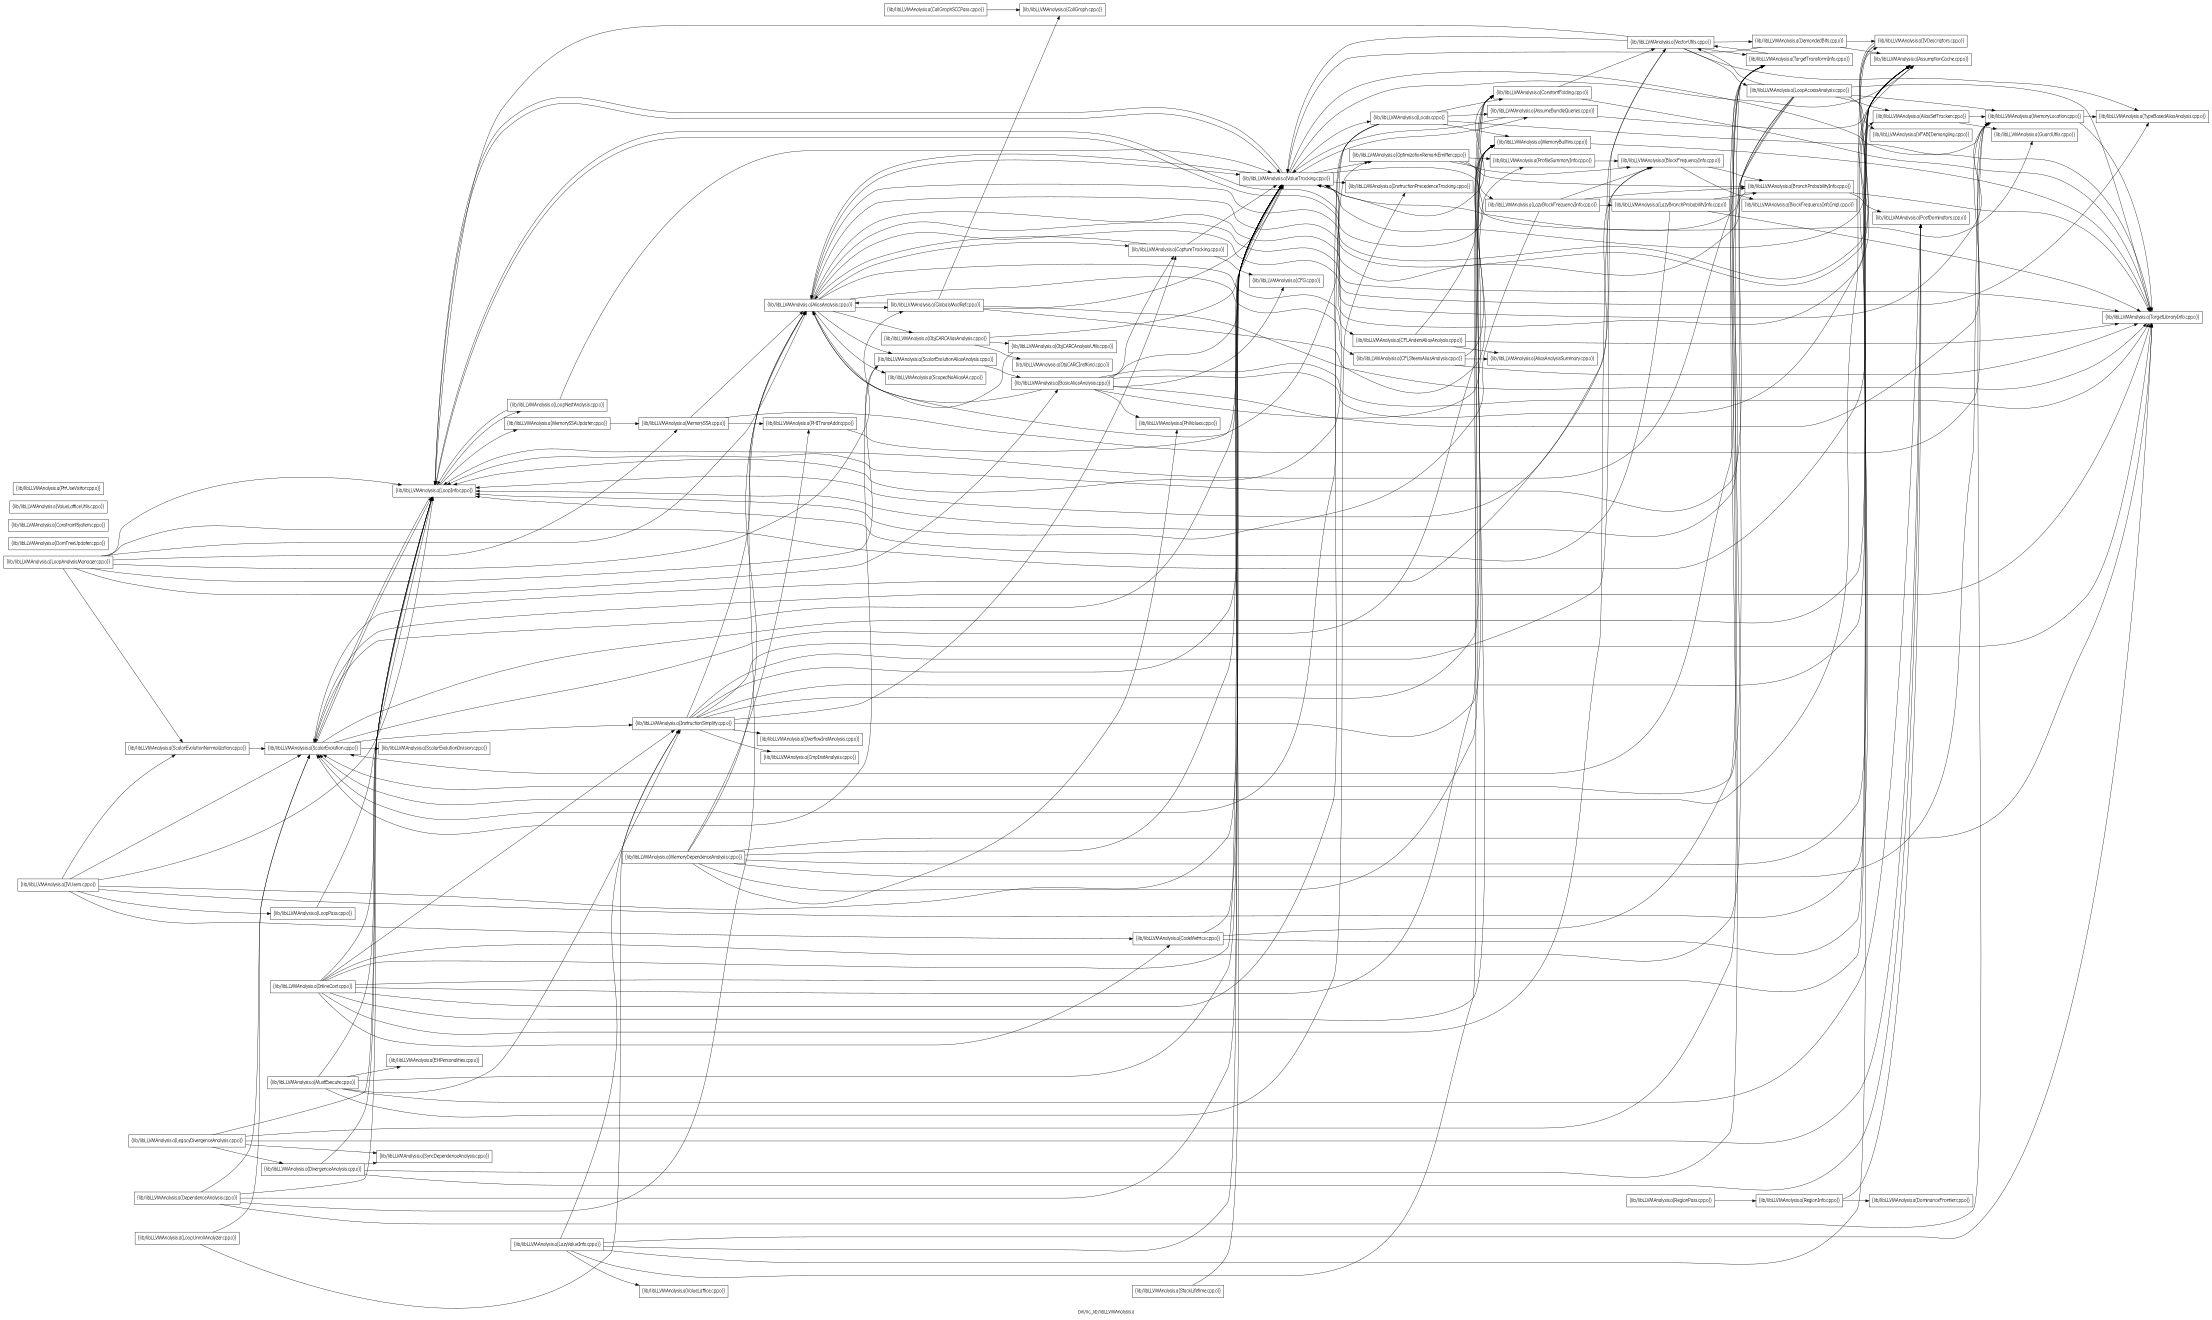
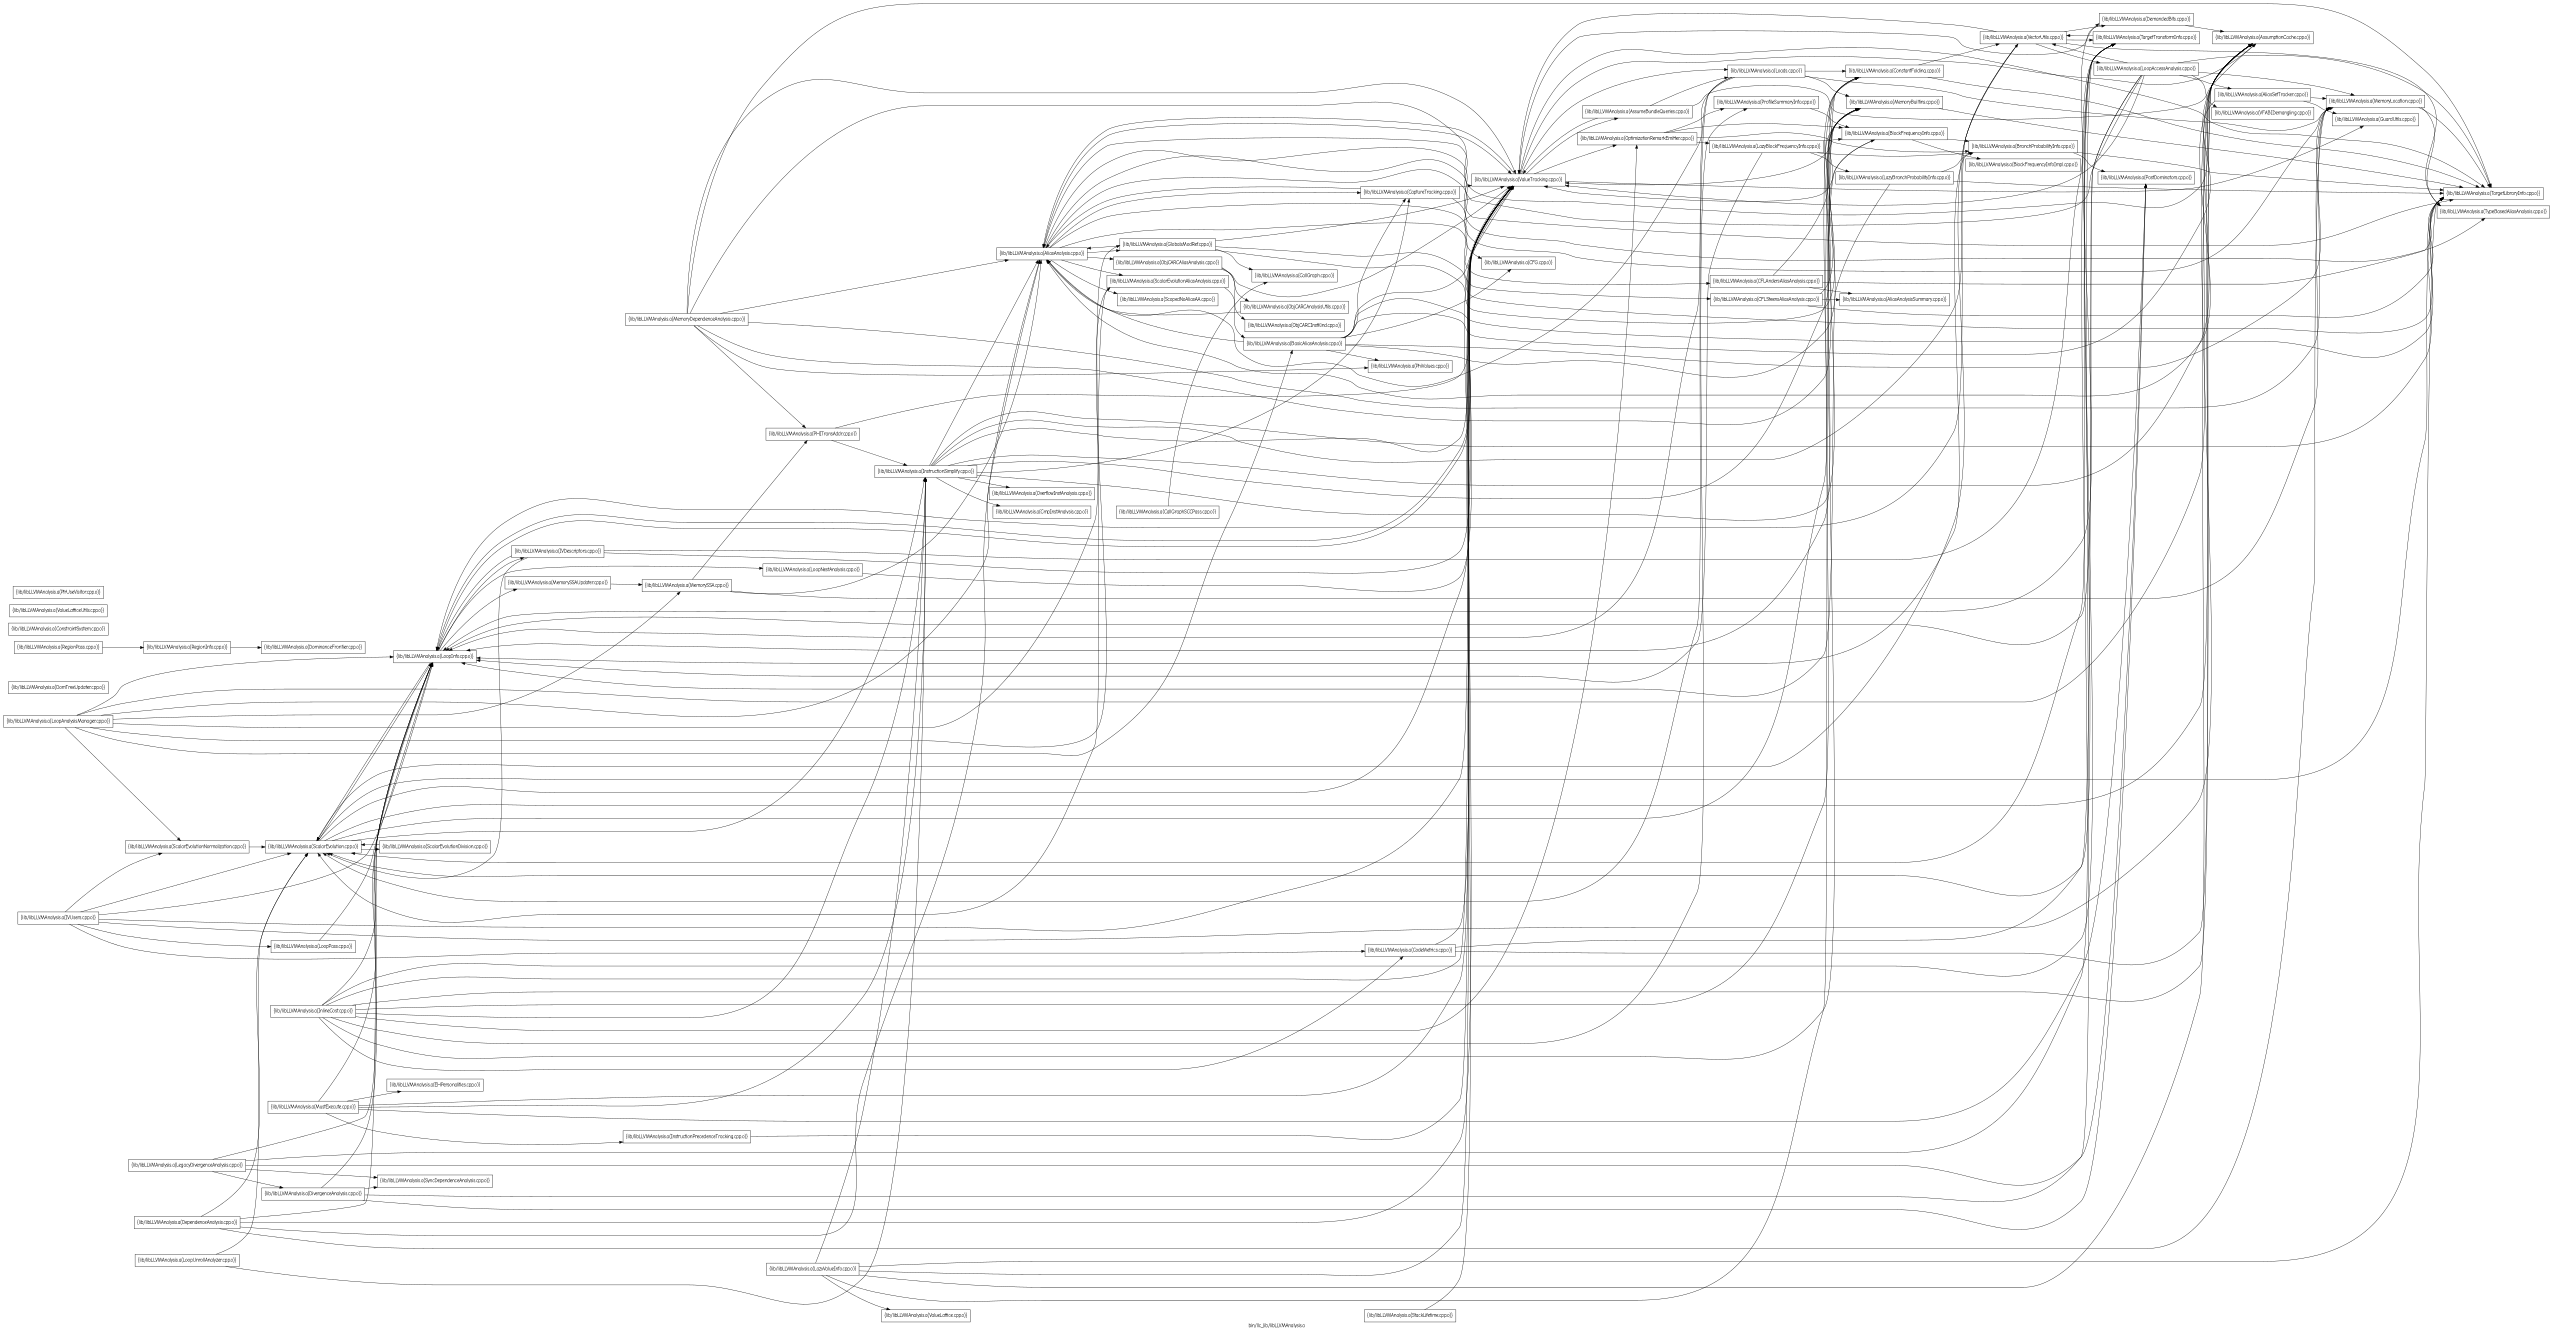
edge "{lib/libLLVMAnalysis.a(DemandedBits.cpp.o)}" -> "{lib/libLLVMAnalysis.a(IVDescriptors.cpp.o)}": reversed
edge "{lib/libLLVMAnalysis.a(Loads.cpp.o)}" -> "{lib/libLLVMAnalysis.a(AssumeBundleQueries.cpp.o)}": reversed
edge "{lib/libLLVMAnalysis.a(ValueTracking.cpp.o)}" -> "{lib/libLLVMAnalysis.a(InstructionPrecedenceTracking.cpp.o)}": reversed
edge "{lib/libLLVMAnalysis.a(AliasAnalysis.cpp.o)}" -> "{lib/libLLVMAnalysis.a(AliasSetTracker.cpp.o)}": reversed
edge "{lib/libLLVMAnalysis.a(LoopNestAnalysis.cpp.o)}" -> "{lib/libLLVMAnalysis.a(LoopInfo.cpp.o)}": removed
edge "{lib/libLLVMAnalysis.a(PHITransAddr.cpp.o)}" -> "{lib/libLLVMAnalysis.a(InstructionSimplify.cpp.o)}": added
edge "{lib/libLLVMAnalysis.a(RegionInfo.cpp.o)}" -> "{lib/libLLVMAnalysis.a(PostDominators.cpp.o)}": removed
edge "{lib/libLLVMAnalysis.a(ScalarEvolutionDivision.cpp.o)}" -> "{lib/libLLVMAnalysis.a(ScalarEvolution.cpp.o)}": added
